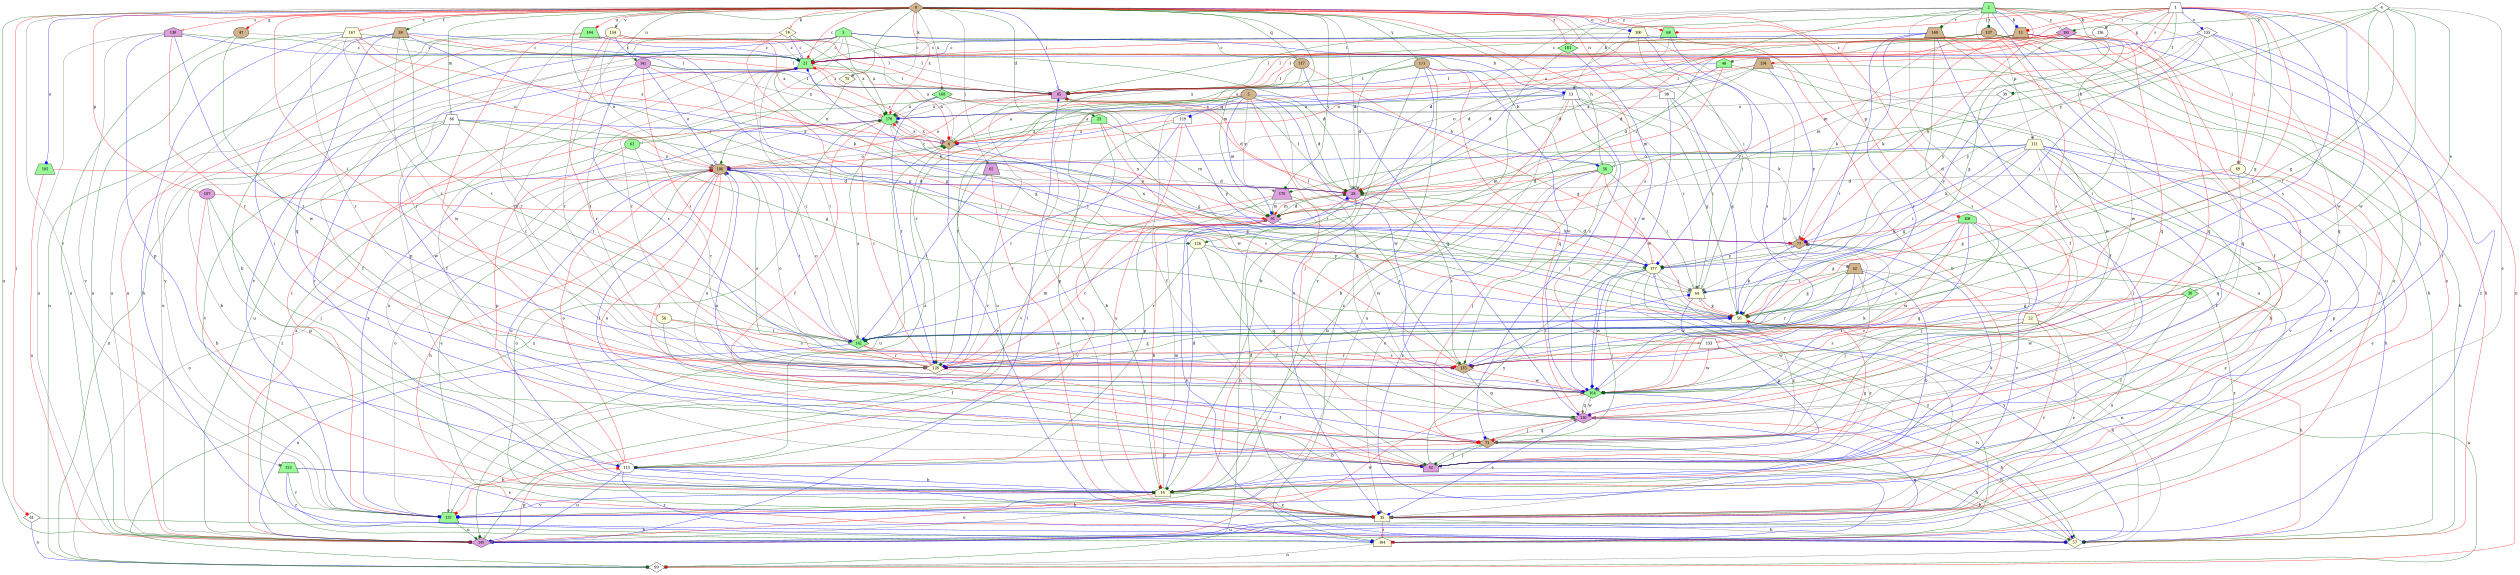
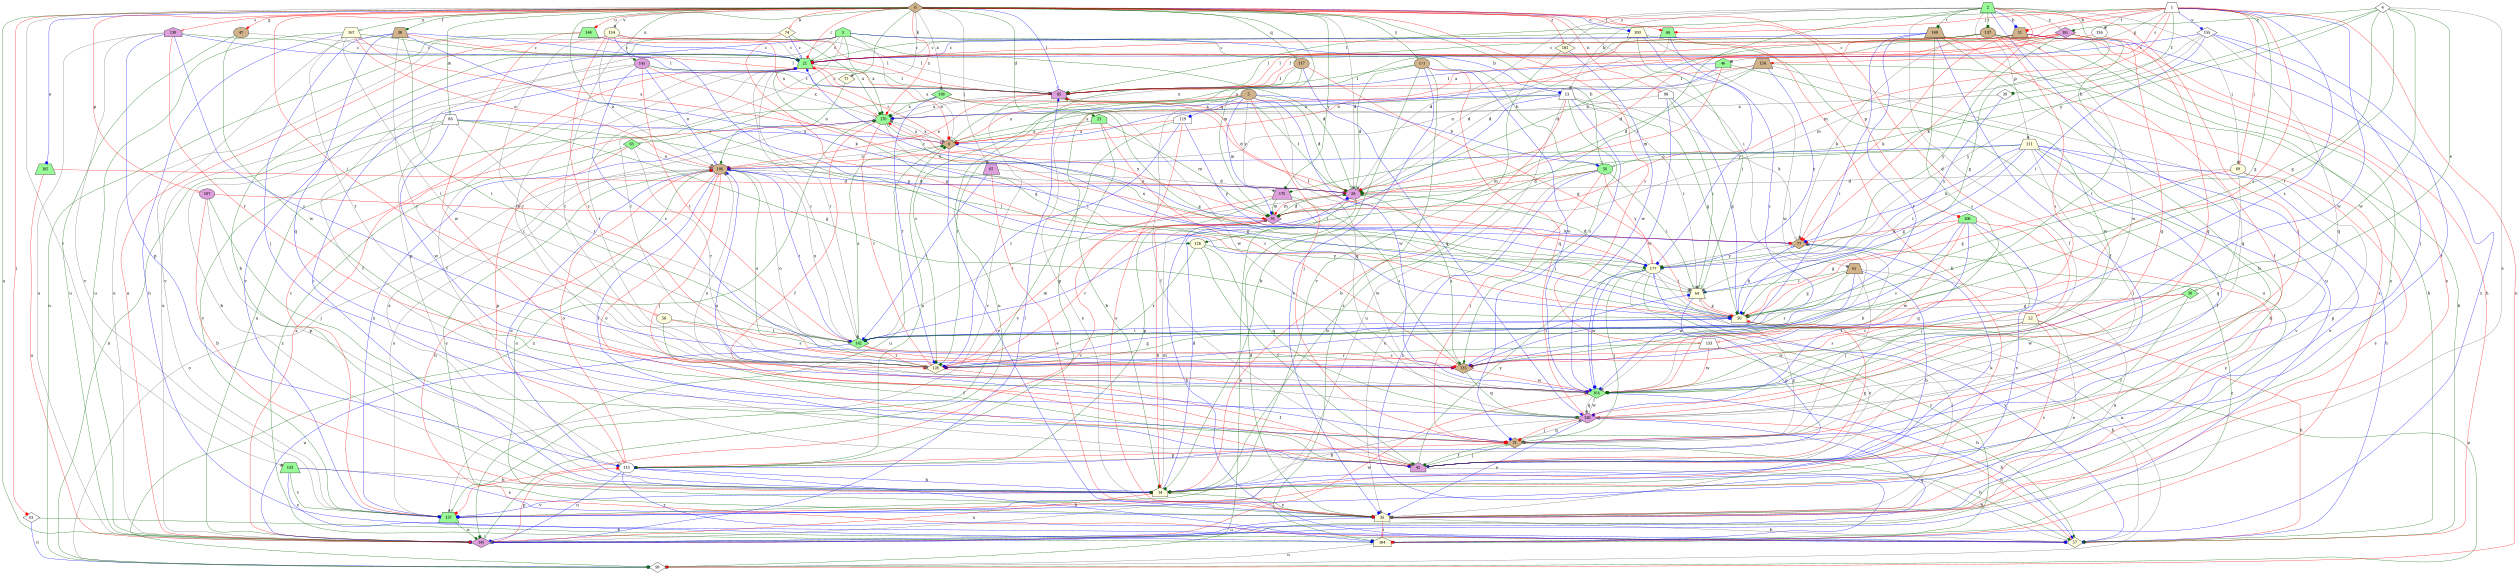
edge "0" -> "167": color red -> darkgreen
node "181": fillcolor palegreen -> lightyellow
node "63": shape ellipse -> diamond
